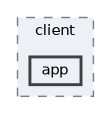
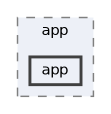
cluster "client": label "client" -> "app"
